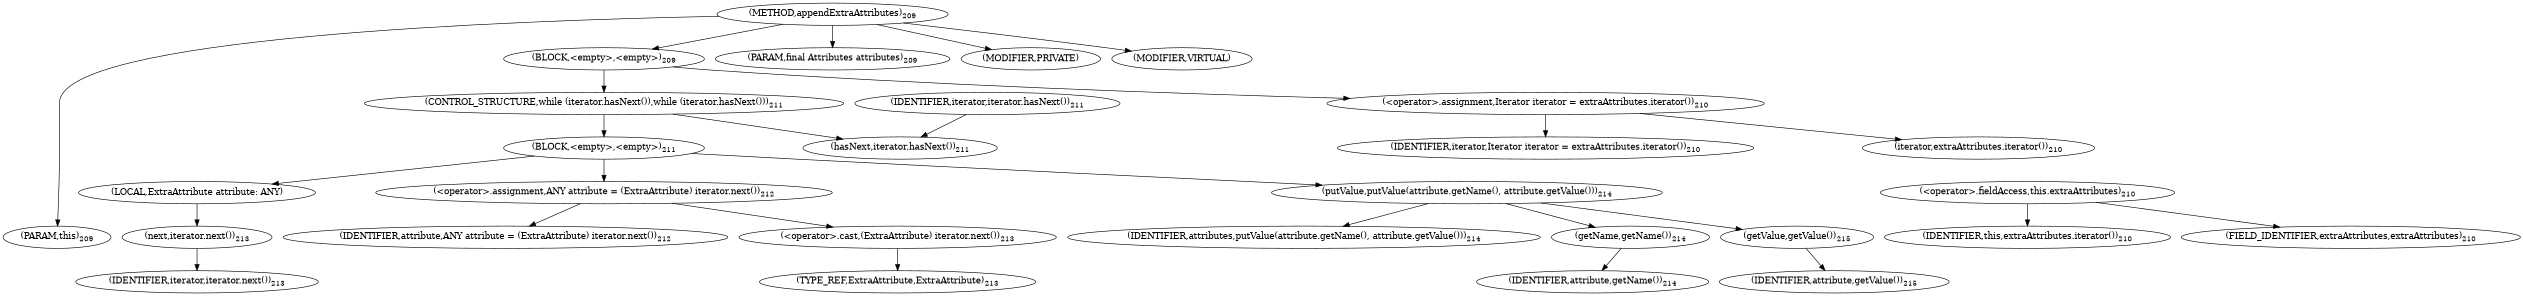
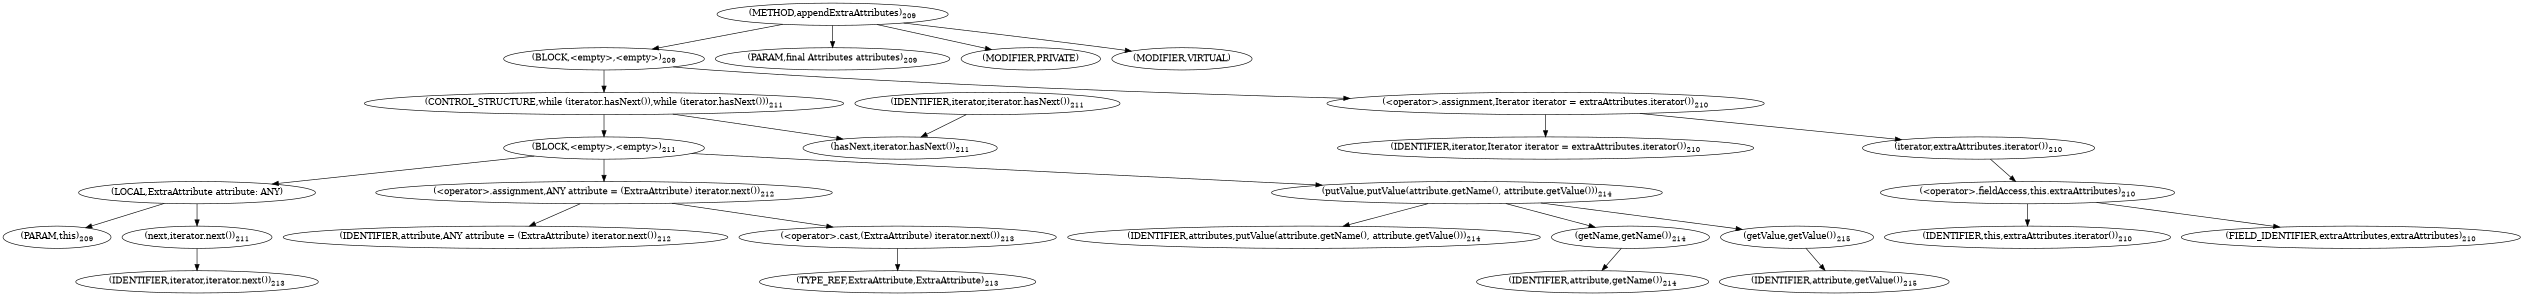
edge "(METHOD,appendExtraAttributes)" -> "(PARAM,this)": now "(LOCAL,ExtraAttribute attribute: ANY)" -> "(PARAM,this)"
edge "(iterator,extraAttributes.iterator())" -> "(<operator>.fieldAccess,this.extraAttributes)": added
node "(next,iterator.next())": text "213" -> "211"
